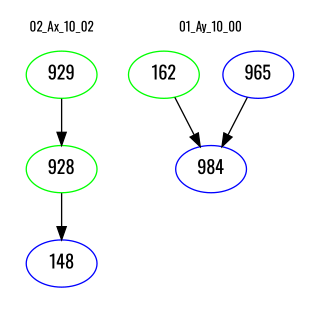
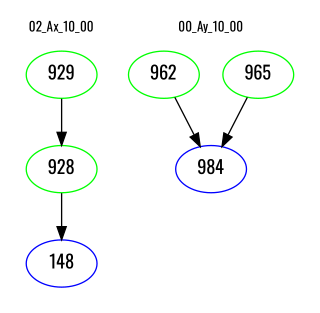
cluster "02_Ax_10_02": label "02_Ax_10_02" -> "02_Ax_10_00"
cluster "01_Ay_10_00": label "01_Ay_10_00" -> "00_Ay_10_00"
node "162": label "162" -> "962"
node "965": color blue -> green
